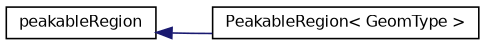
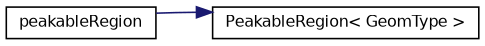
edge "PeakableRegion< GeomType >" -> "peakableRegion": reversed
